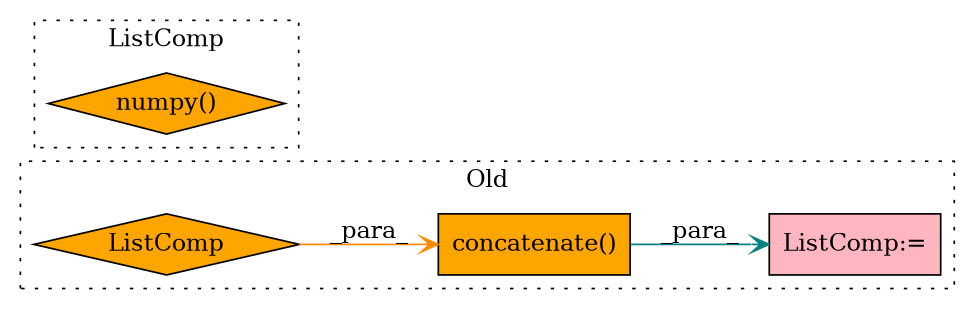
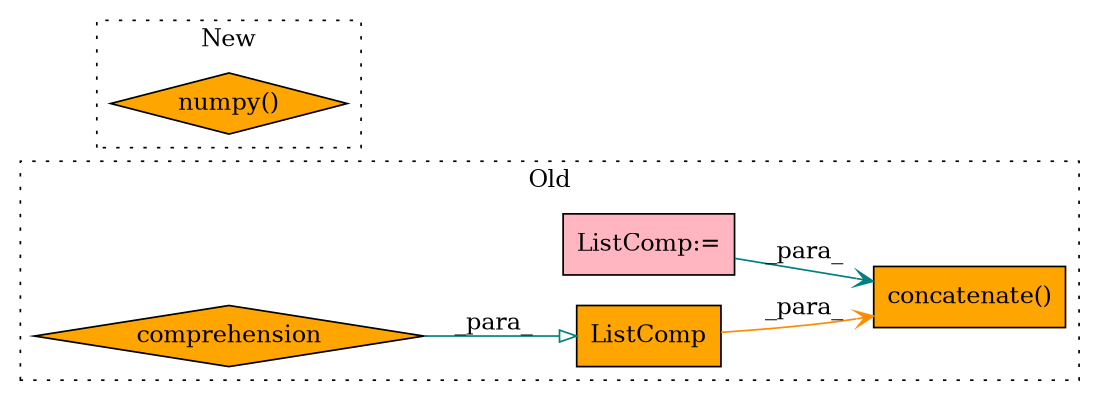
cluster "ListComp": label "ListComp" -> "New"
node "ListComp": shape diamond -> box
edge "concatenate()" -> "ListComp:=": reversed
node "comprehension": added
